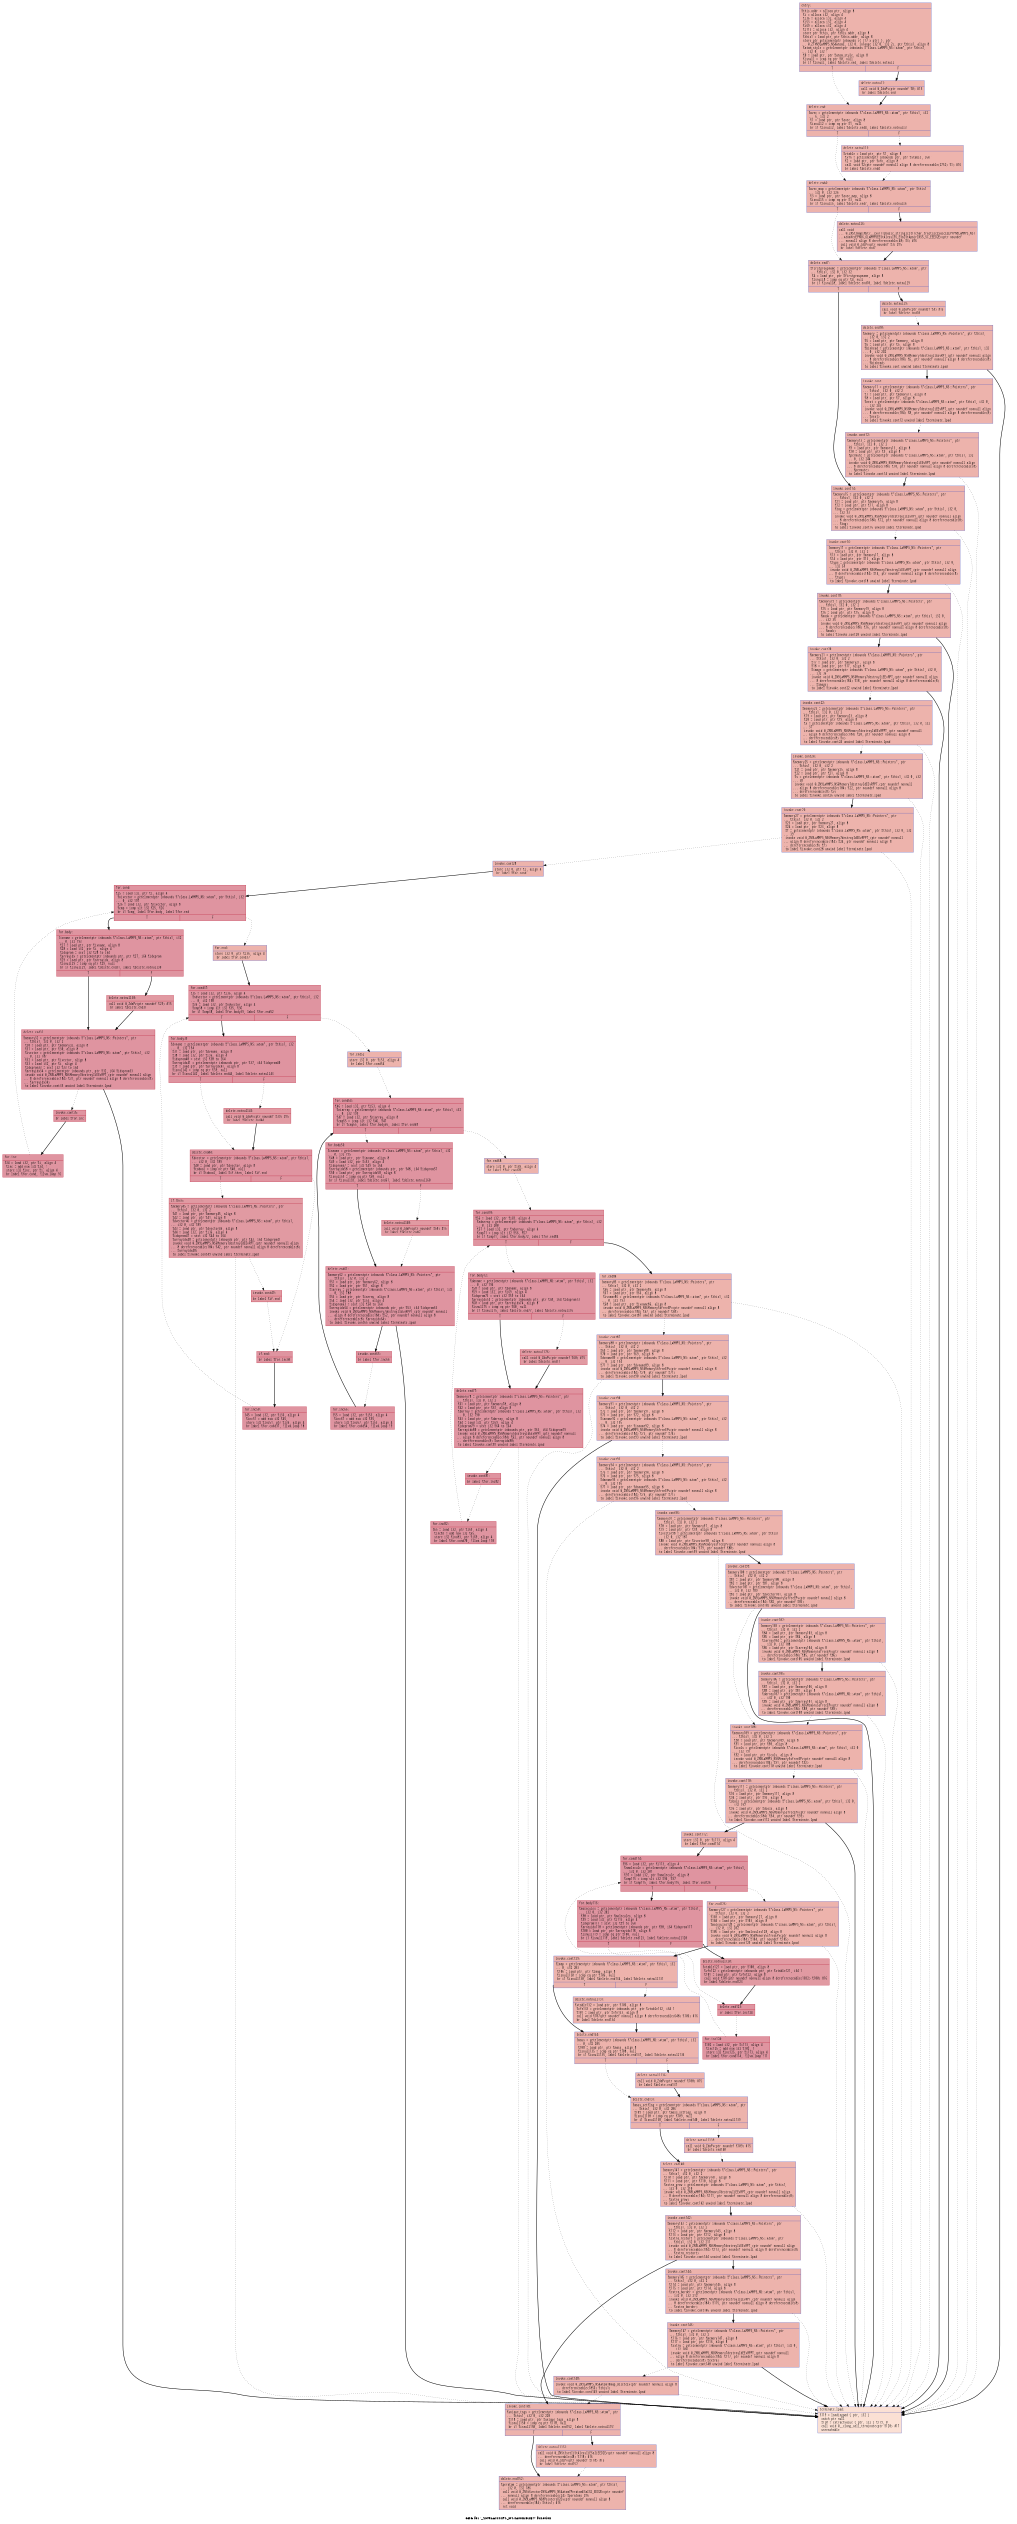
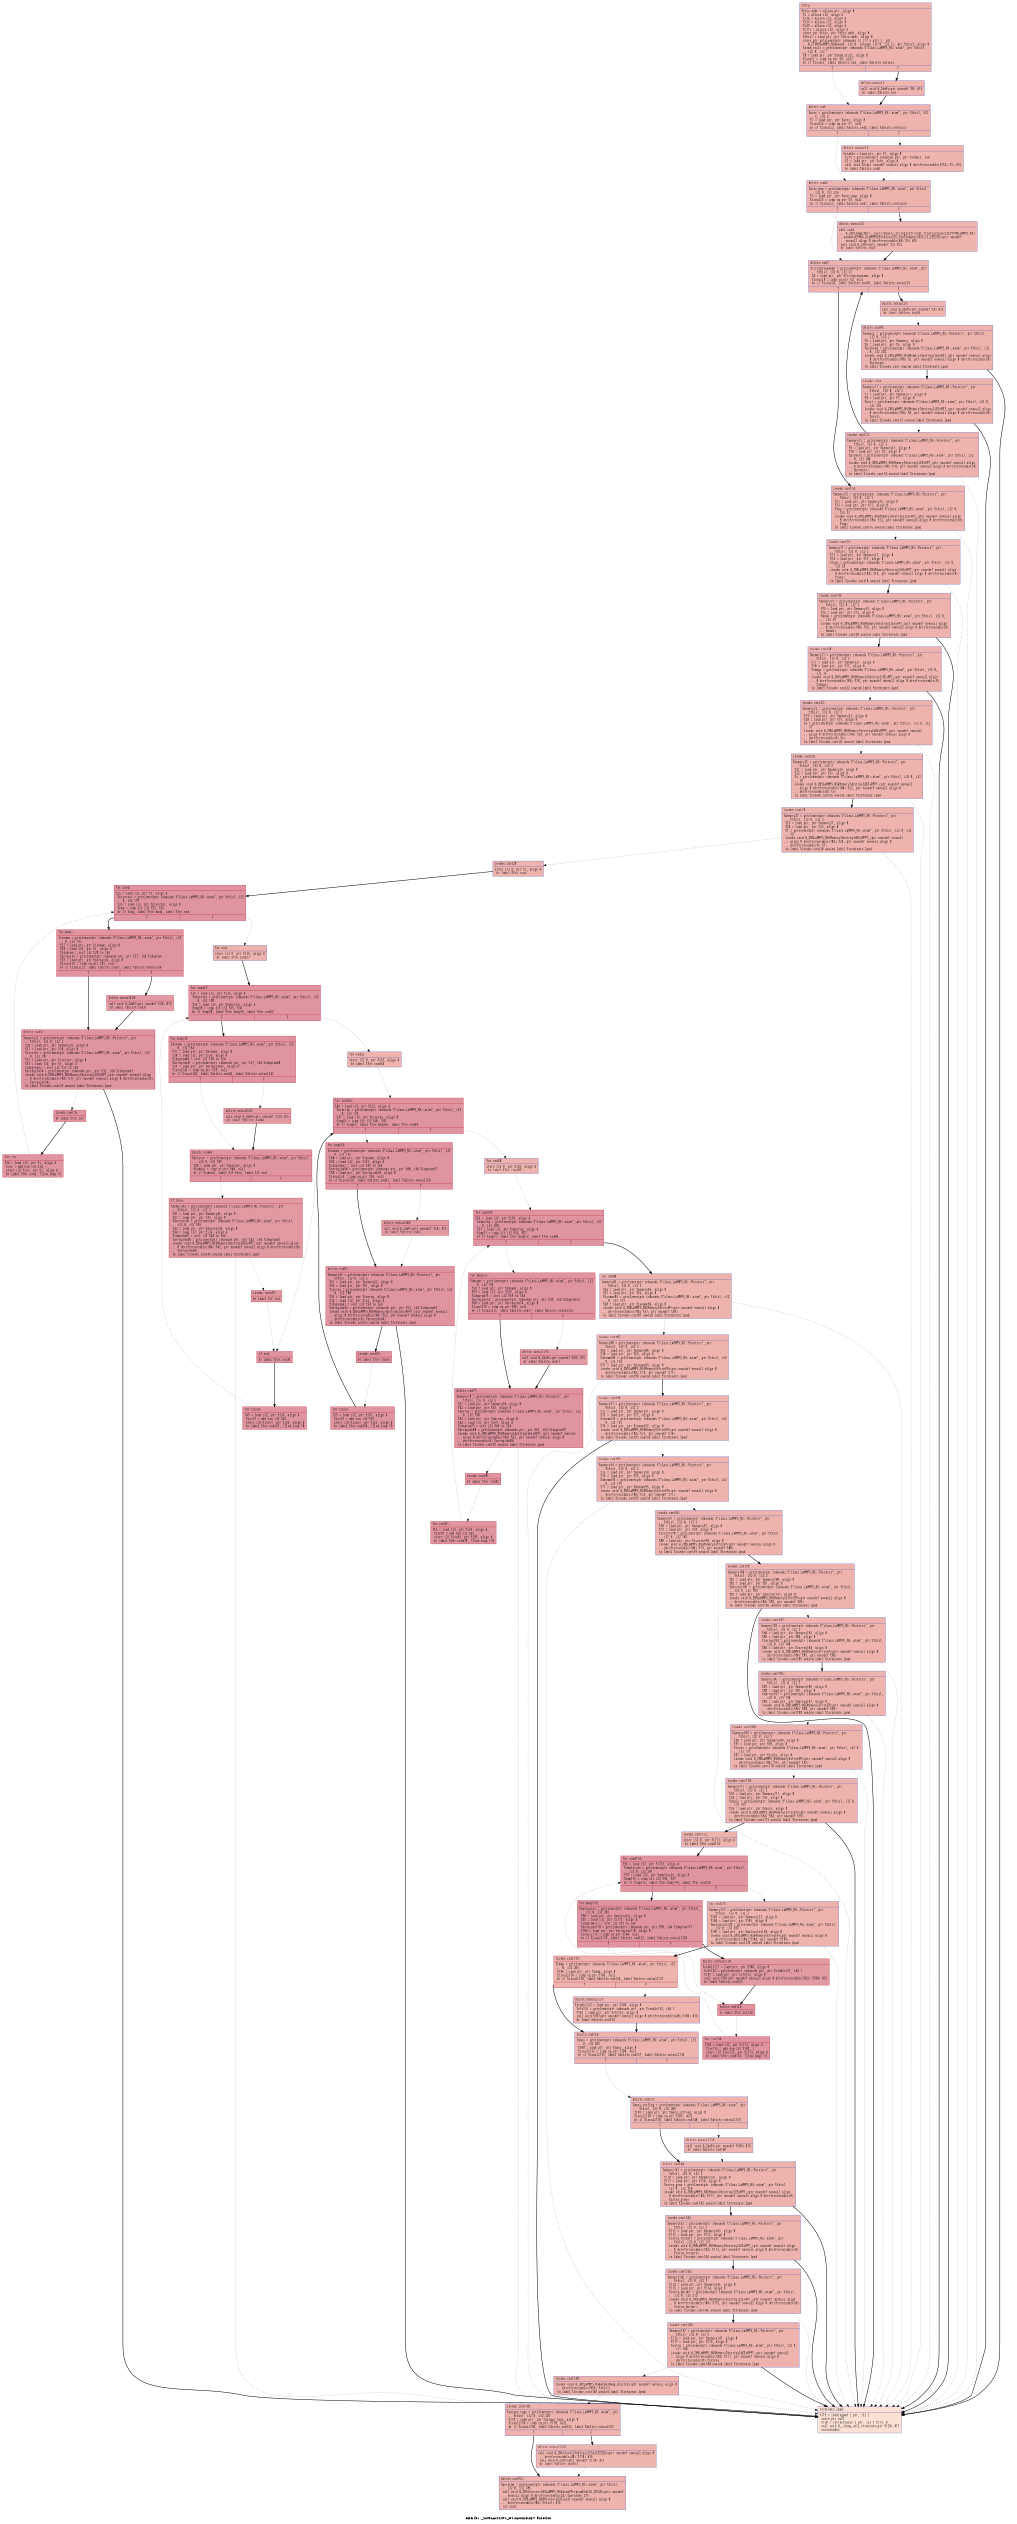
edge "invoke.cont12:" -> "invoke.cont14:": now "invoke.cont12:" -> "delete.end7:"
edge "invoke.cont:" -> "terminate.lpad:": added
edge "invoke.cont99:" -> "invoke.cont108:": now "invoke.cont99:" -> "invoke.cont102:"
node "invoke.cont129:": color #3d50c3ff -> #b70d28ff
node "delete.notnull136:": removed
edge "delete.end140:" -> "terminate.lpad:": style dotted -> bold
edge "invoke.cont142:" -> "invoke.cont149:": now "invoke.cont142:" -> "terminate.lpad:"
